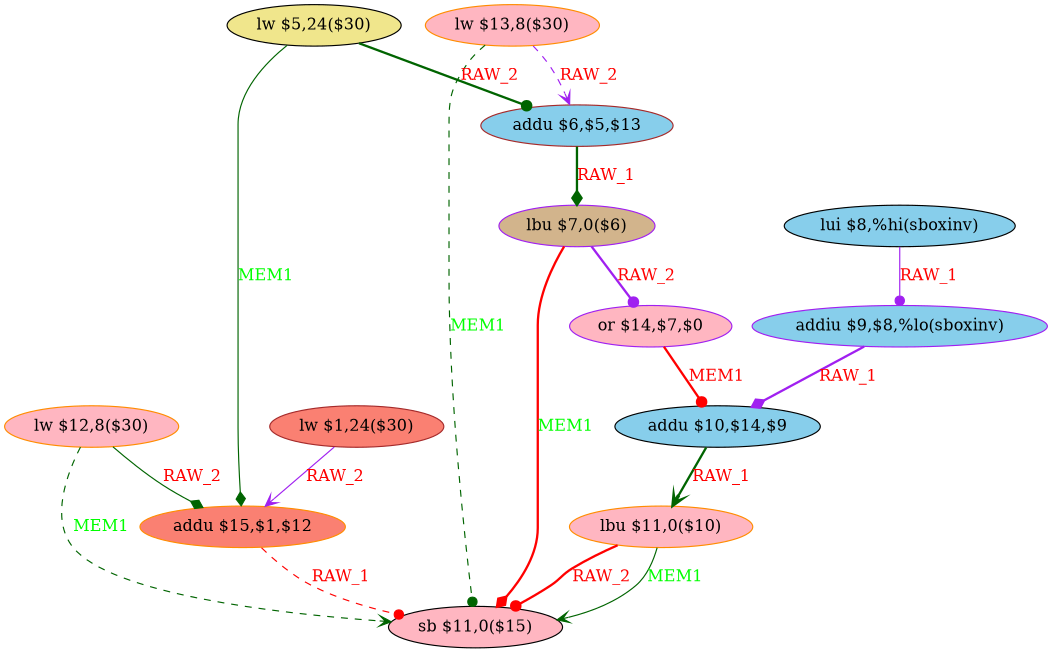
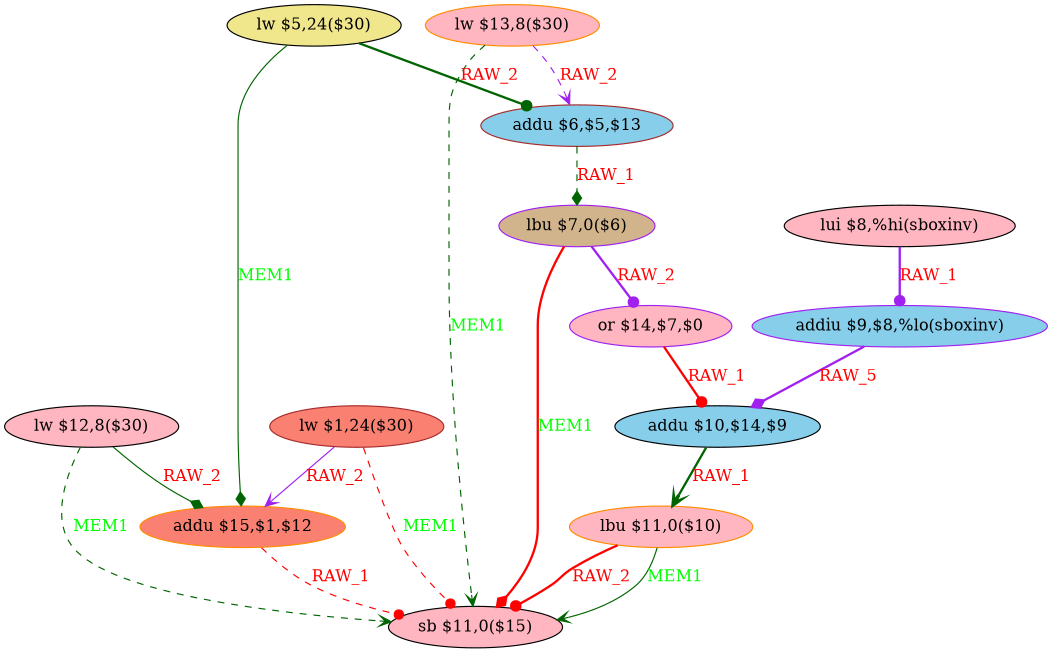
edge "addu $6,$5,$13" -> "lbu $7,0($6)": style bold -> dashed
node "lui $8,%hi(sboxinv)": fillcolor skyblue -> lightpink
edge "lui $8,%hi(sboxinv)" -> "addiu $9,$8,%lo(sboxinv)": style solid -> bold
edge "lw $13,8($30)" -> "sb $11,0($15)": arrowhead dot -> vee
edge "or $14,$7,$0" -> "addu $10,$14,$9": label "MEM1" -> "RAW_1"
edge "addiu $9,$8,%lo(sboxinv)" -> "addu $10,$14,$9": label "RAW_1" -> "RAW_5"
node "lw $12,8($30)": color darkorange -> black
edge "lw $1,24($30)" -> "sb $11,0($15)": added, label "MEM1"
